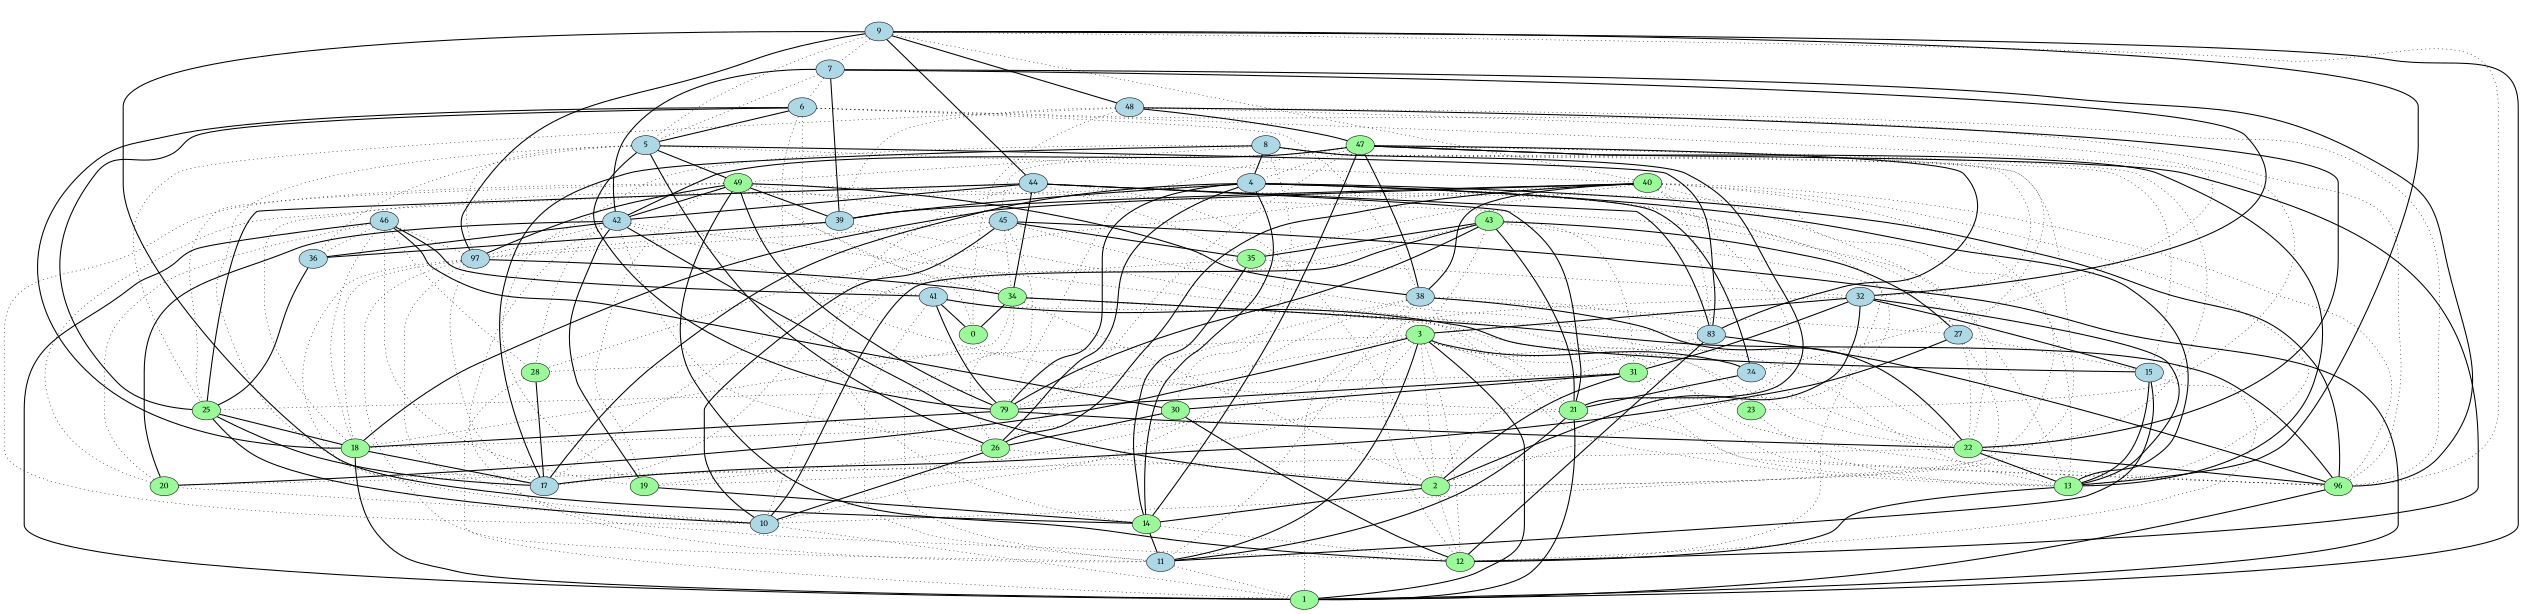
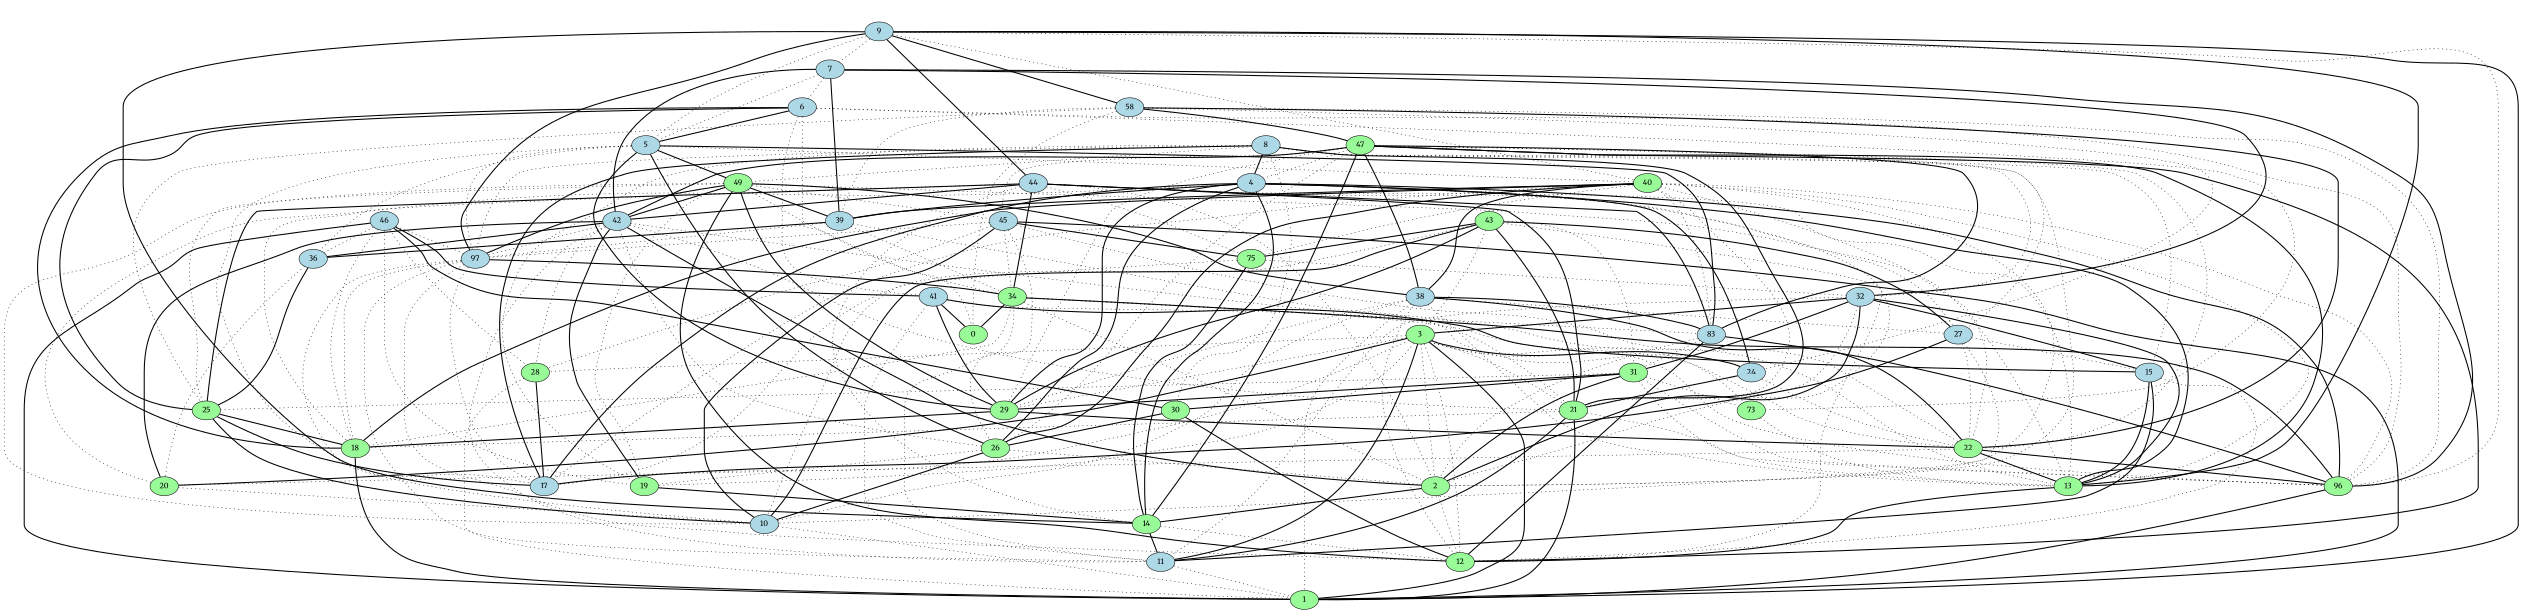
node "48": label "48" -> "58"
edge "6" -- "38": removed
edge "8" -- "97": added
node "35": label "35" -> "75"
edge "46" -- "20": now "36" -- "20"
edge "38" -- "83": style dotted -> bold
edge "32" -- "21": added
node "79": label "79" -> "29"
node "23": label "23" -> "73"
edge "18" -- "17": removed
